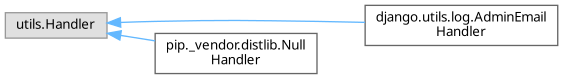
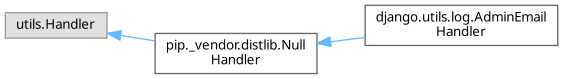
edge "django.utils.log.AdminEmail Handler" -> "utils.Handler": now "django.utils.log.AdminEmail Handler" -> "pip._vendor.distlib.Null Handler"
